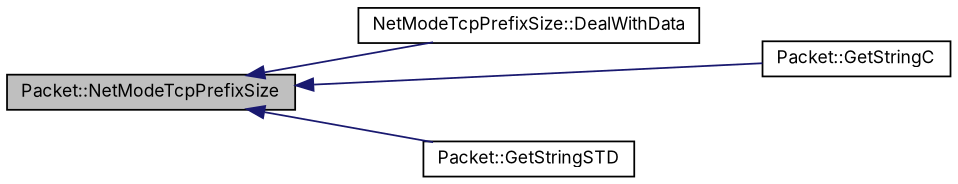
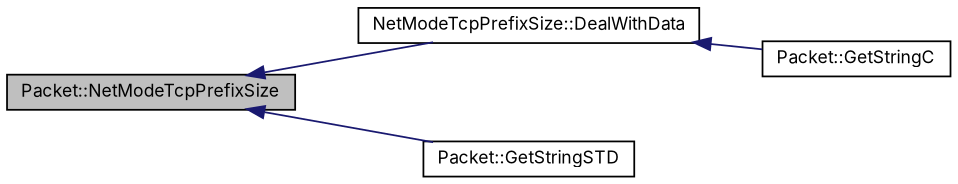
edge "Packet::GetStringC" -> "Packet::NetModeTcpPrefixSize": now "Packet::GetStringC" -> "NetModeTcpPrefixSize::DealWithData"
